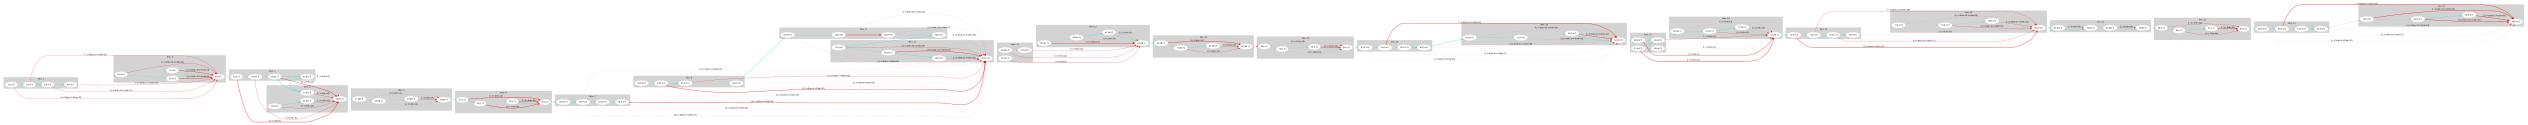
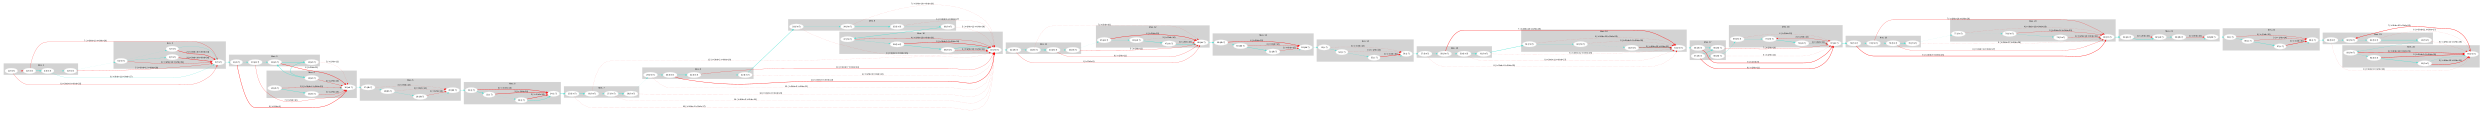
edge "90:(f m7)" -> "96:(f m7)": reversed
edge "76:(f m7)" -> "80:(f m7)": label "2 ( t=2/nb=15)" -> "5 ( t=3/nb=12 t=0/nb=28)"
edge "70:(eb 7)" -> "72:(eb 7)": reversed
edge "34:(f m7)" -> "35:(f m7)": color red -> turquoise
edge "52:(db 7)" -> "53:(c 7)": color red -> turquoise
node "42:(eb 7)": added
edge "1:(f m7)" -> "2:(f m7)": color turquoise -> red
edge "3:(f m7)" -> "8:(f m7)": color red -> turquoise
edge "28:(f m7)" -> "40:(f m7)": style bold -> dotted
edge "14:(eb 7)" -> "16:(eb 7)": label "3 ( t=2/nb=14)" -> "13 ( t=3/nb=4 t=0/nb=20)"
